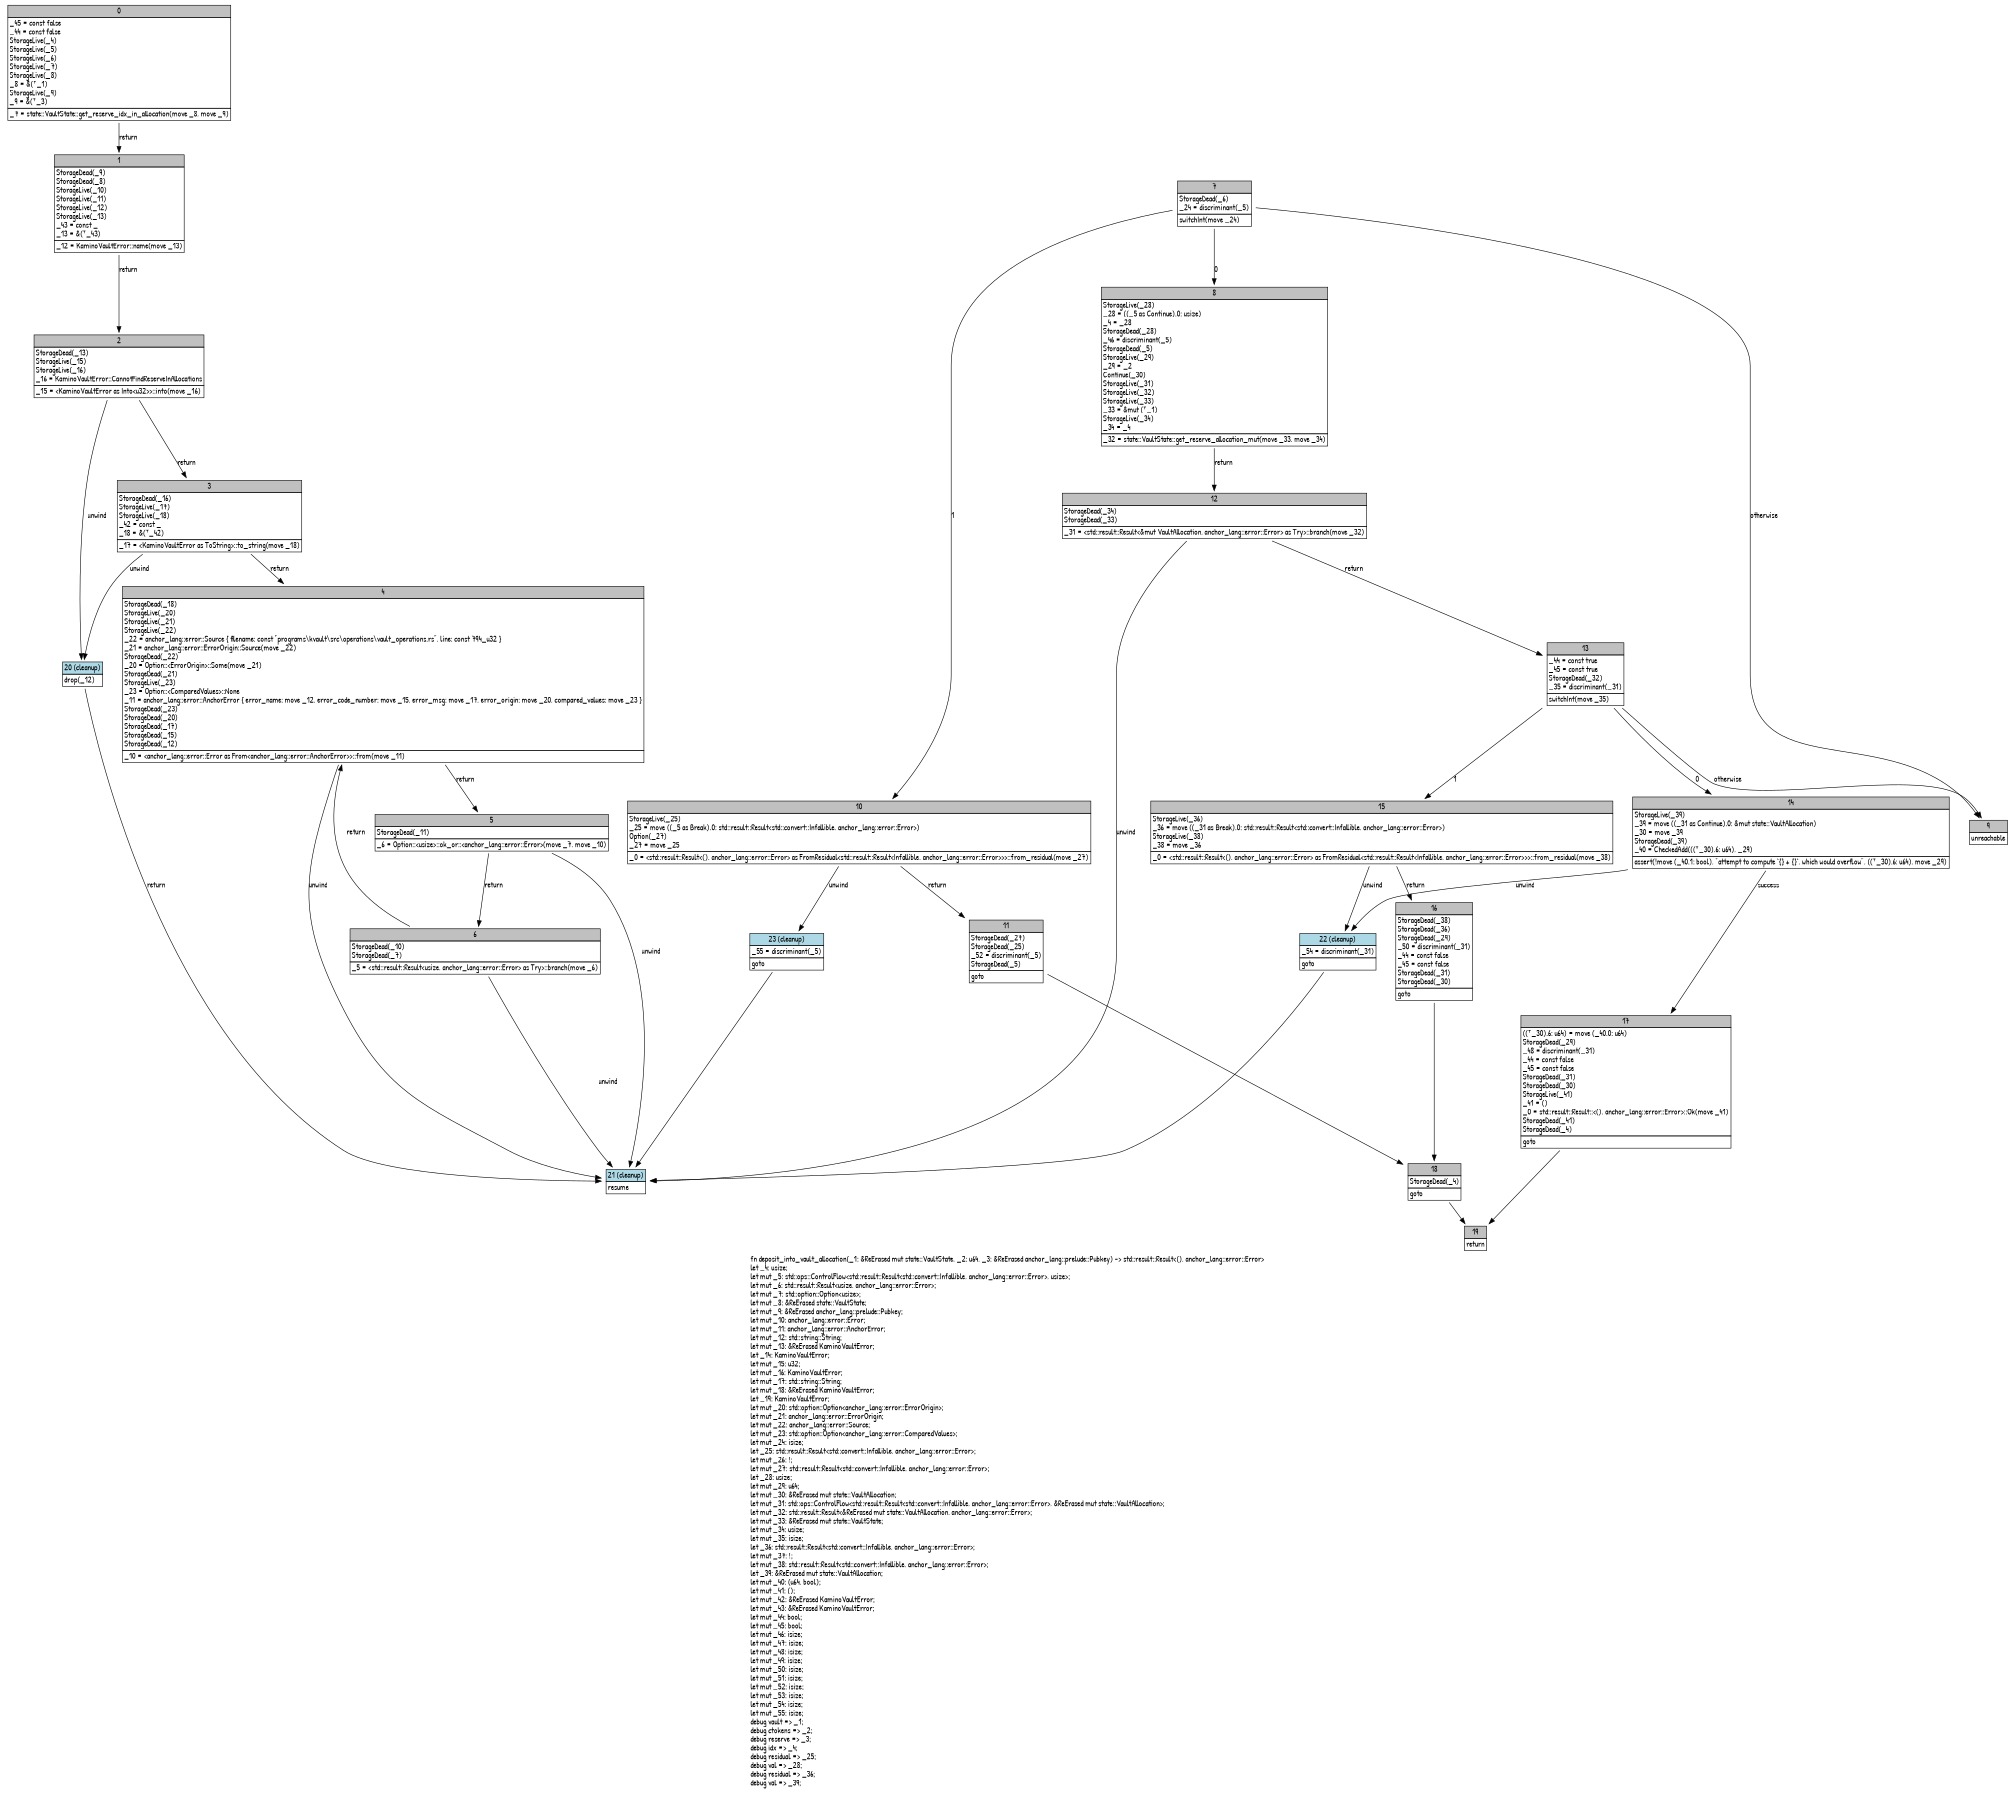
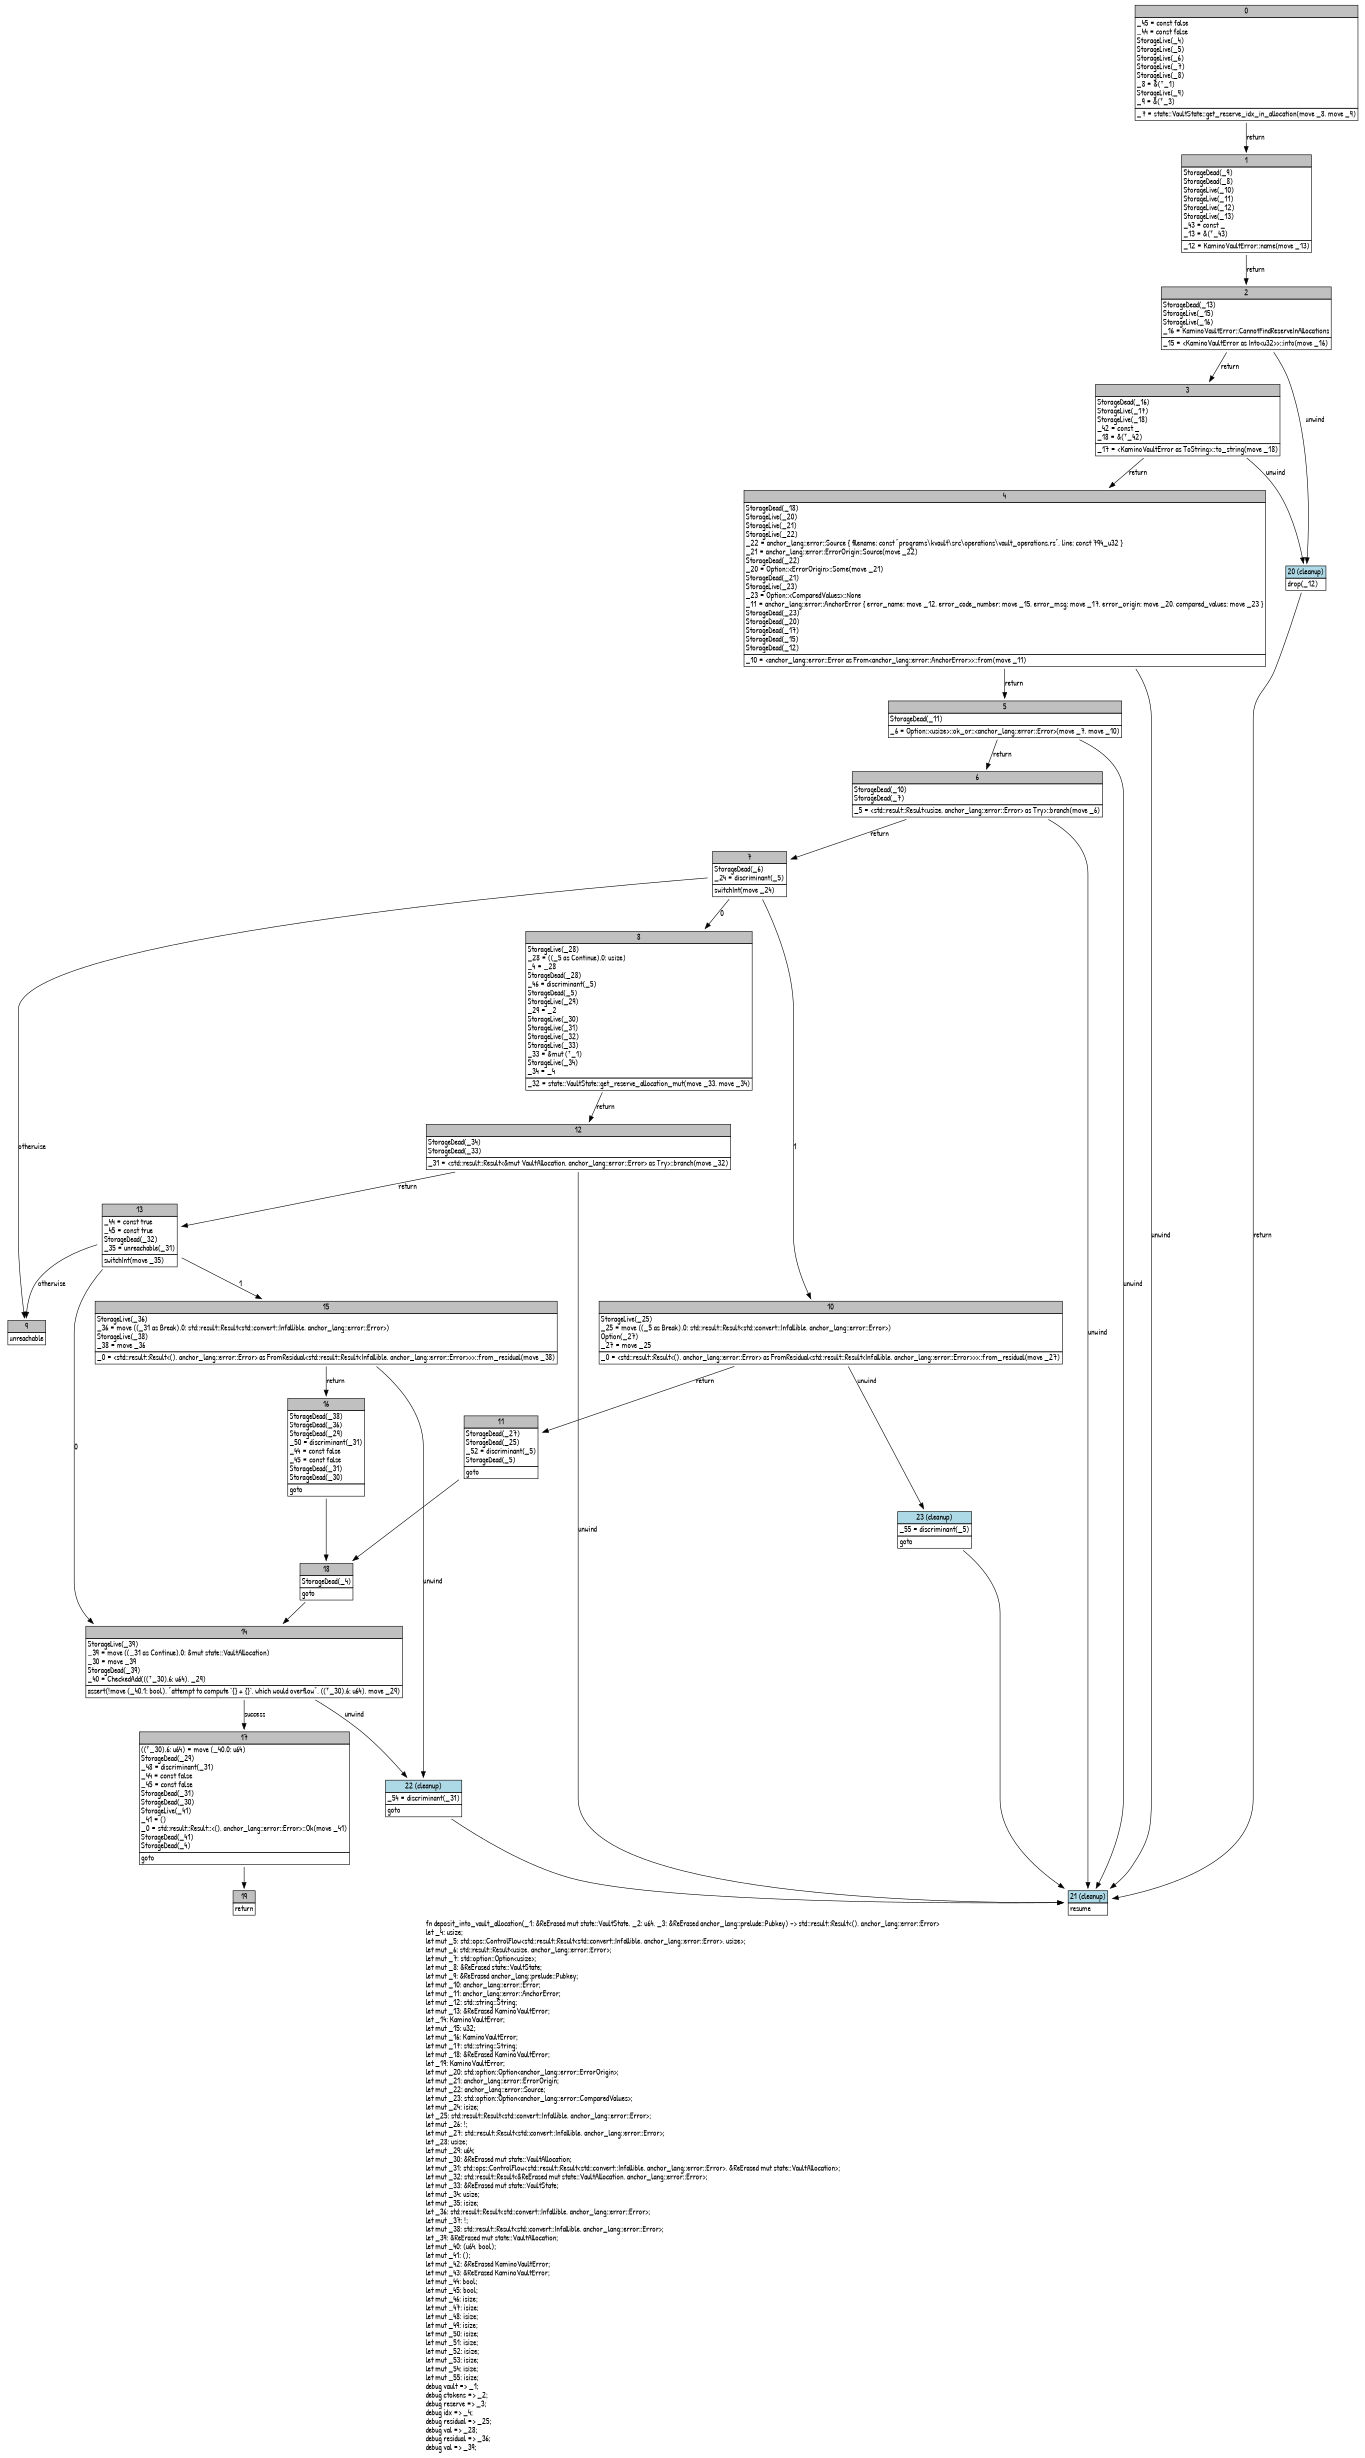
node "8": text "Continue(_30)" -> "StorageLive(_30)"
node "13": text "_35 = discriminant(_31)" -> "_35 = unreachable(_31)"
edge "6" -> "4": now "6" -> "7"
edge "18" -> "19": now "18" -> "14"
